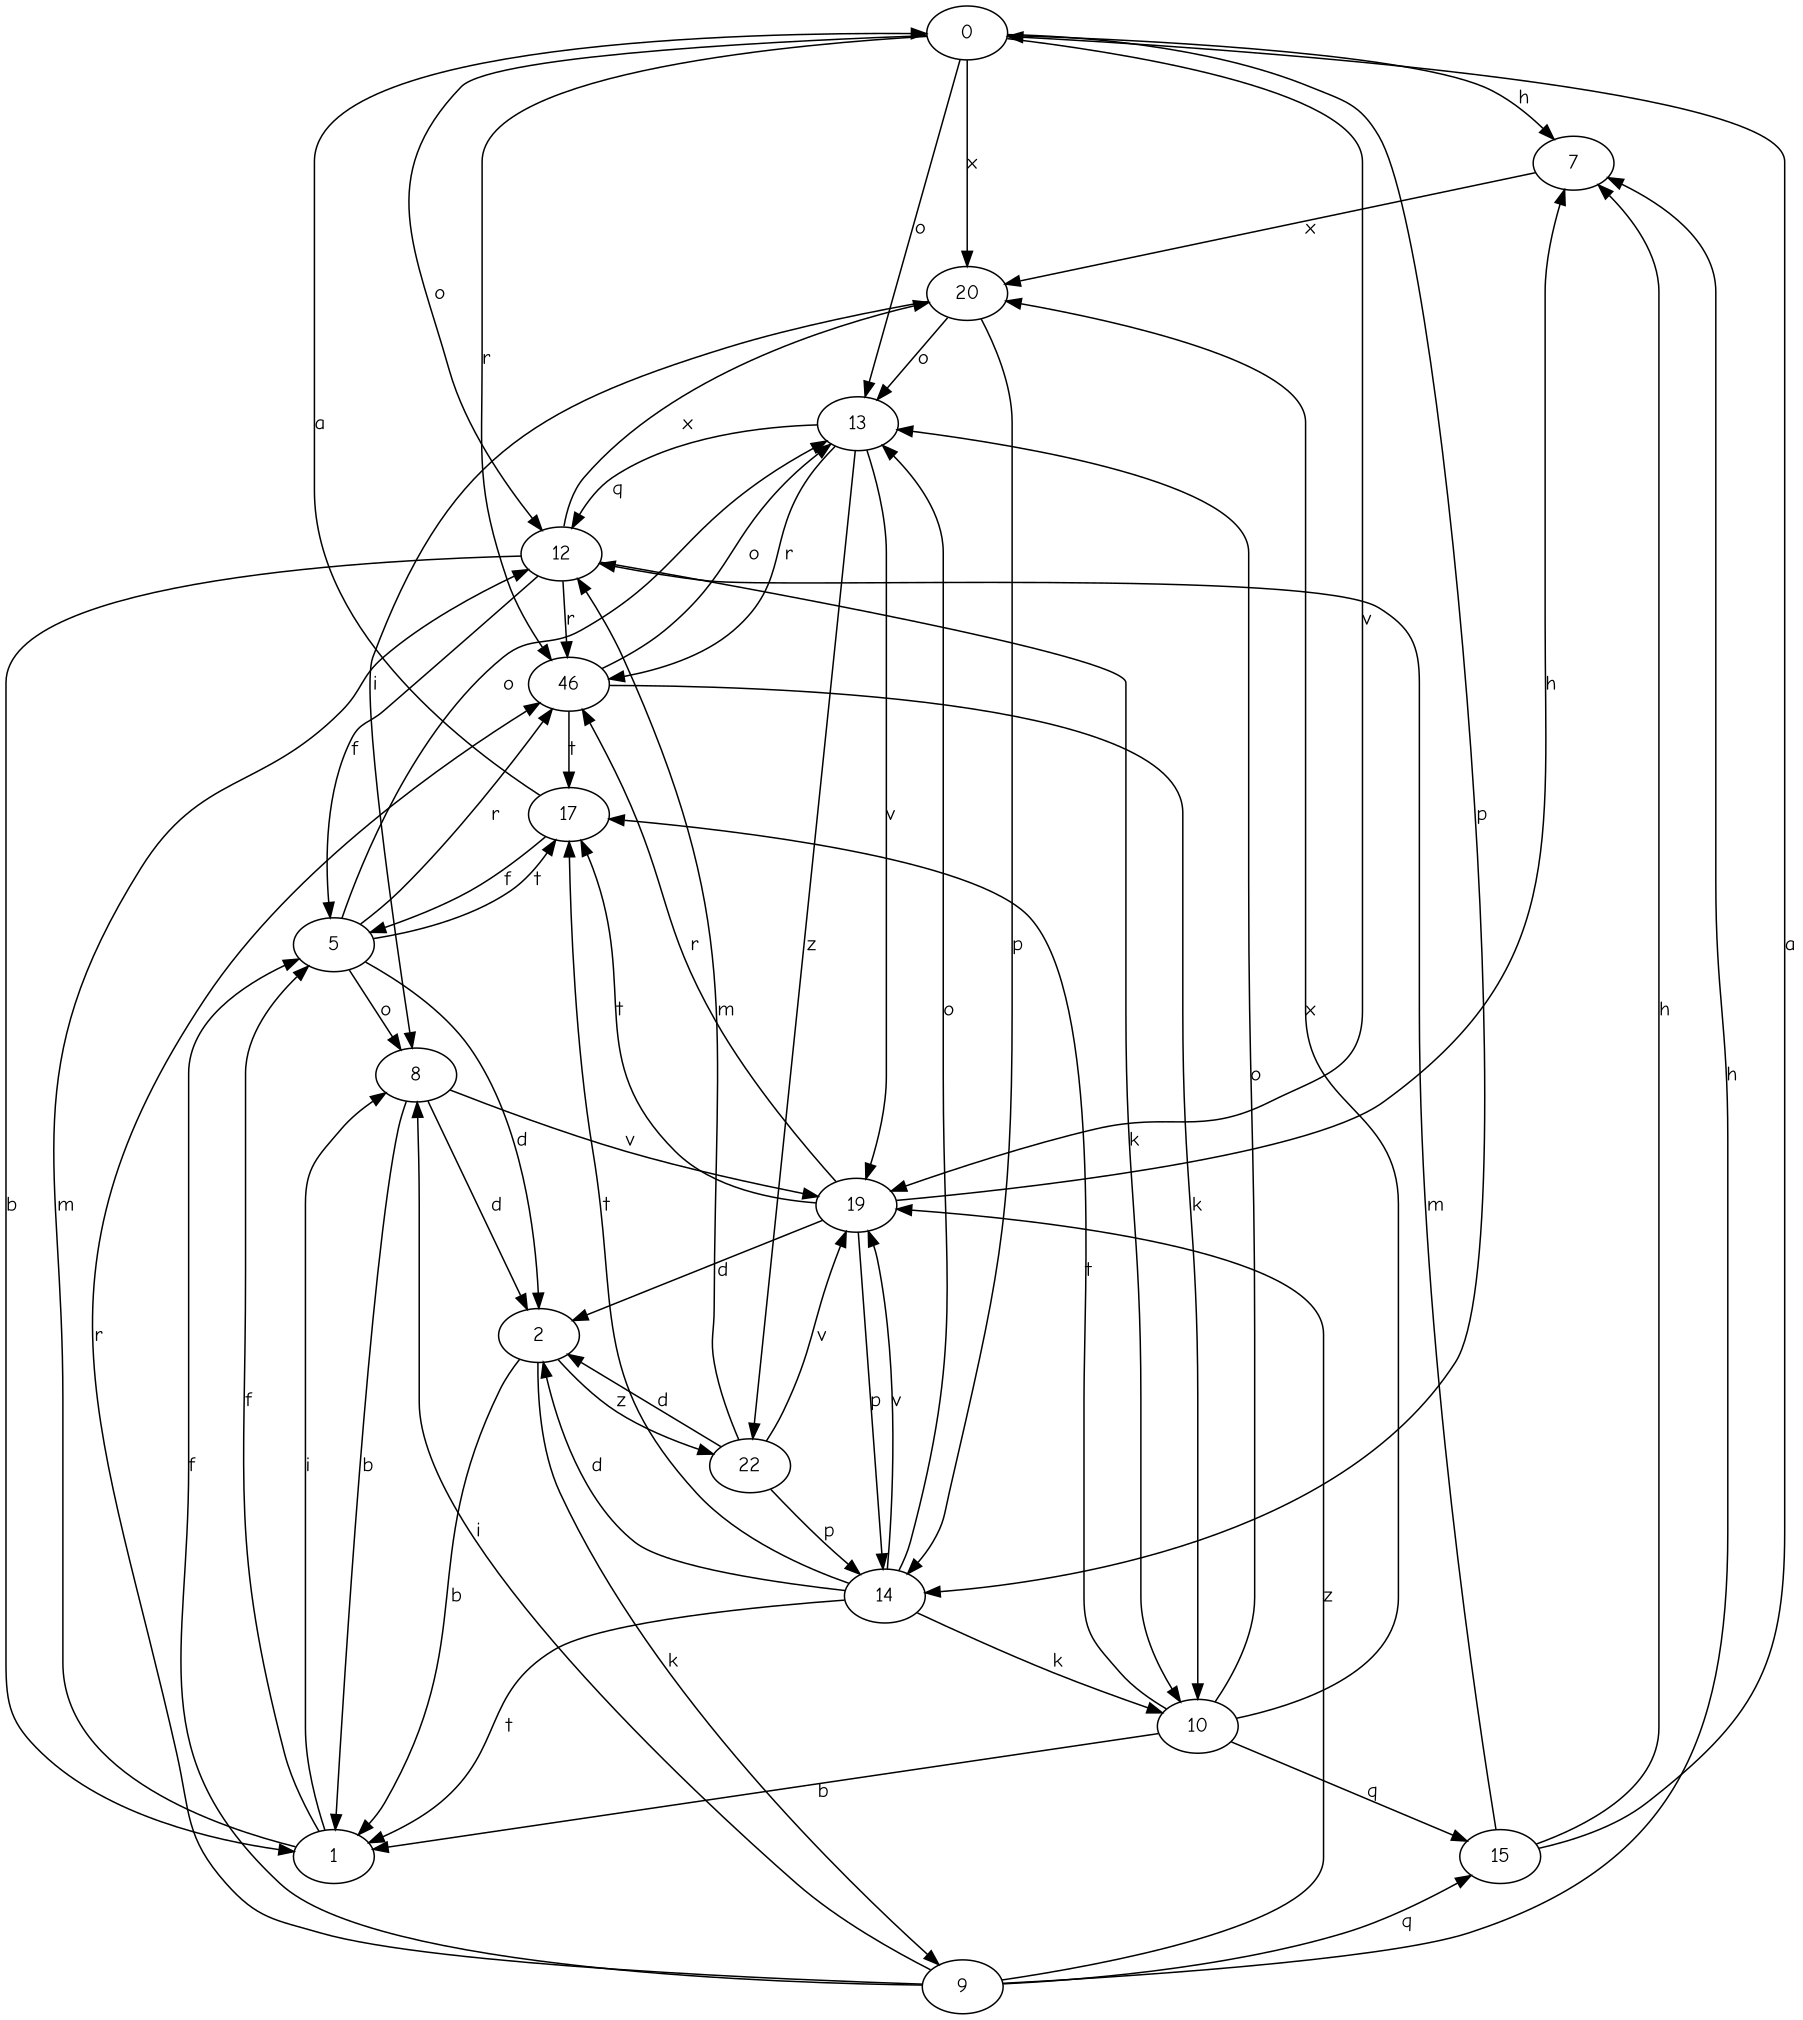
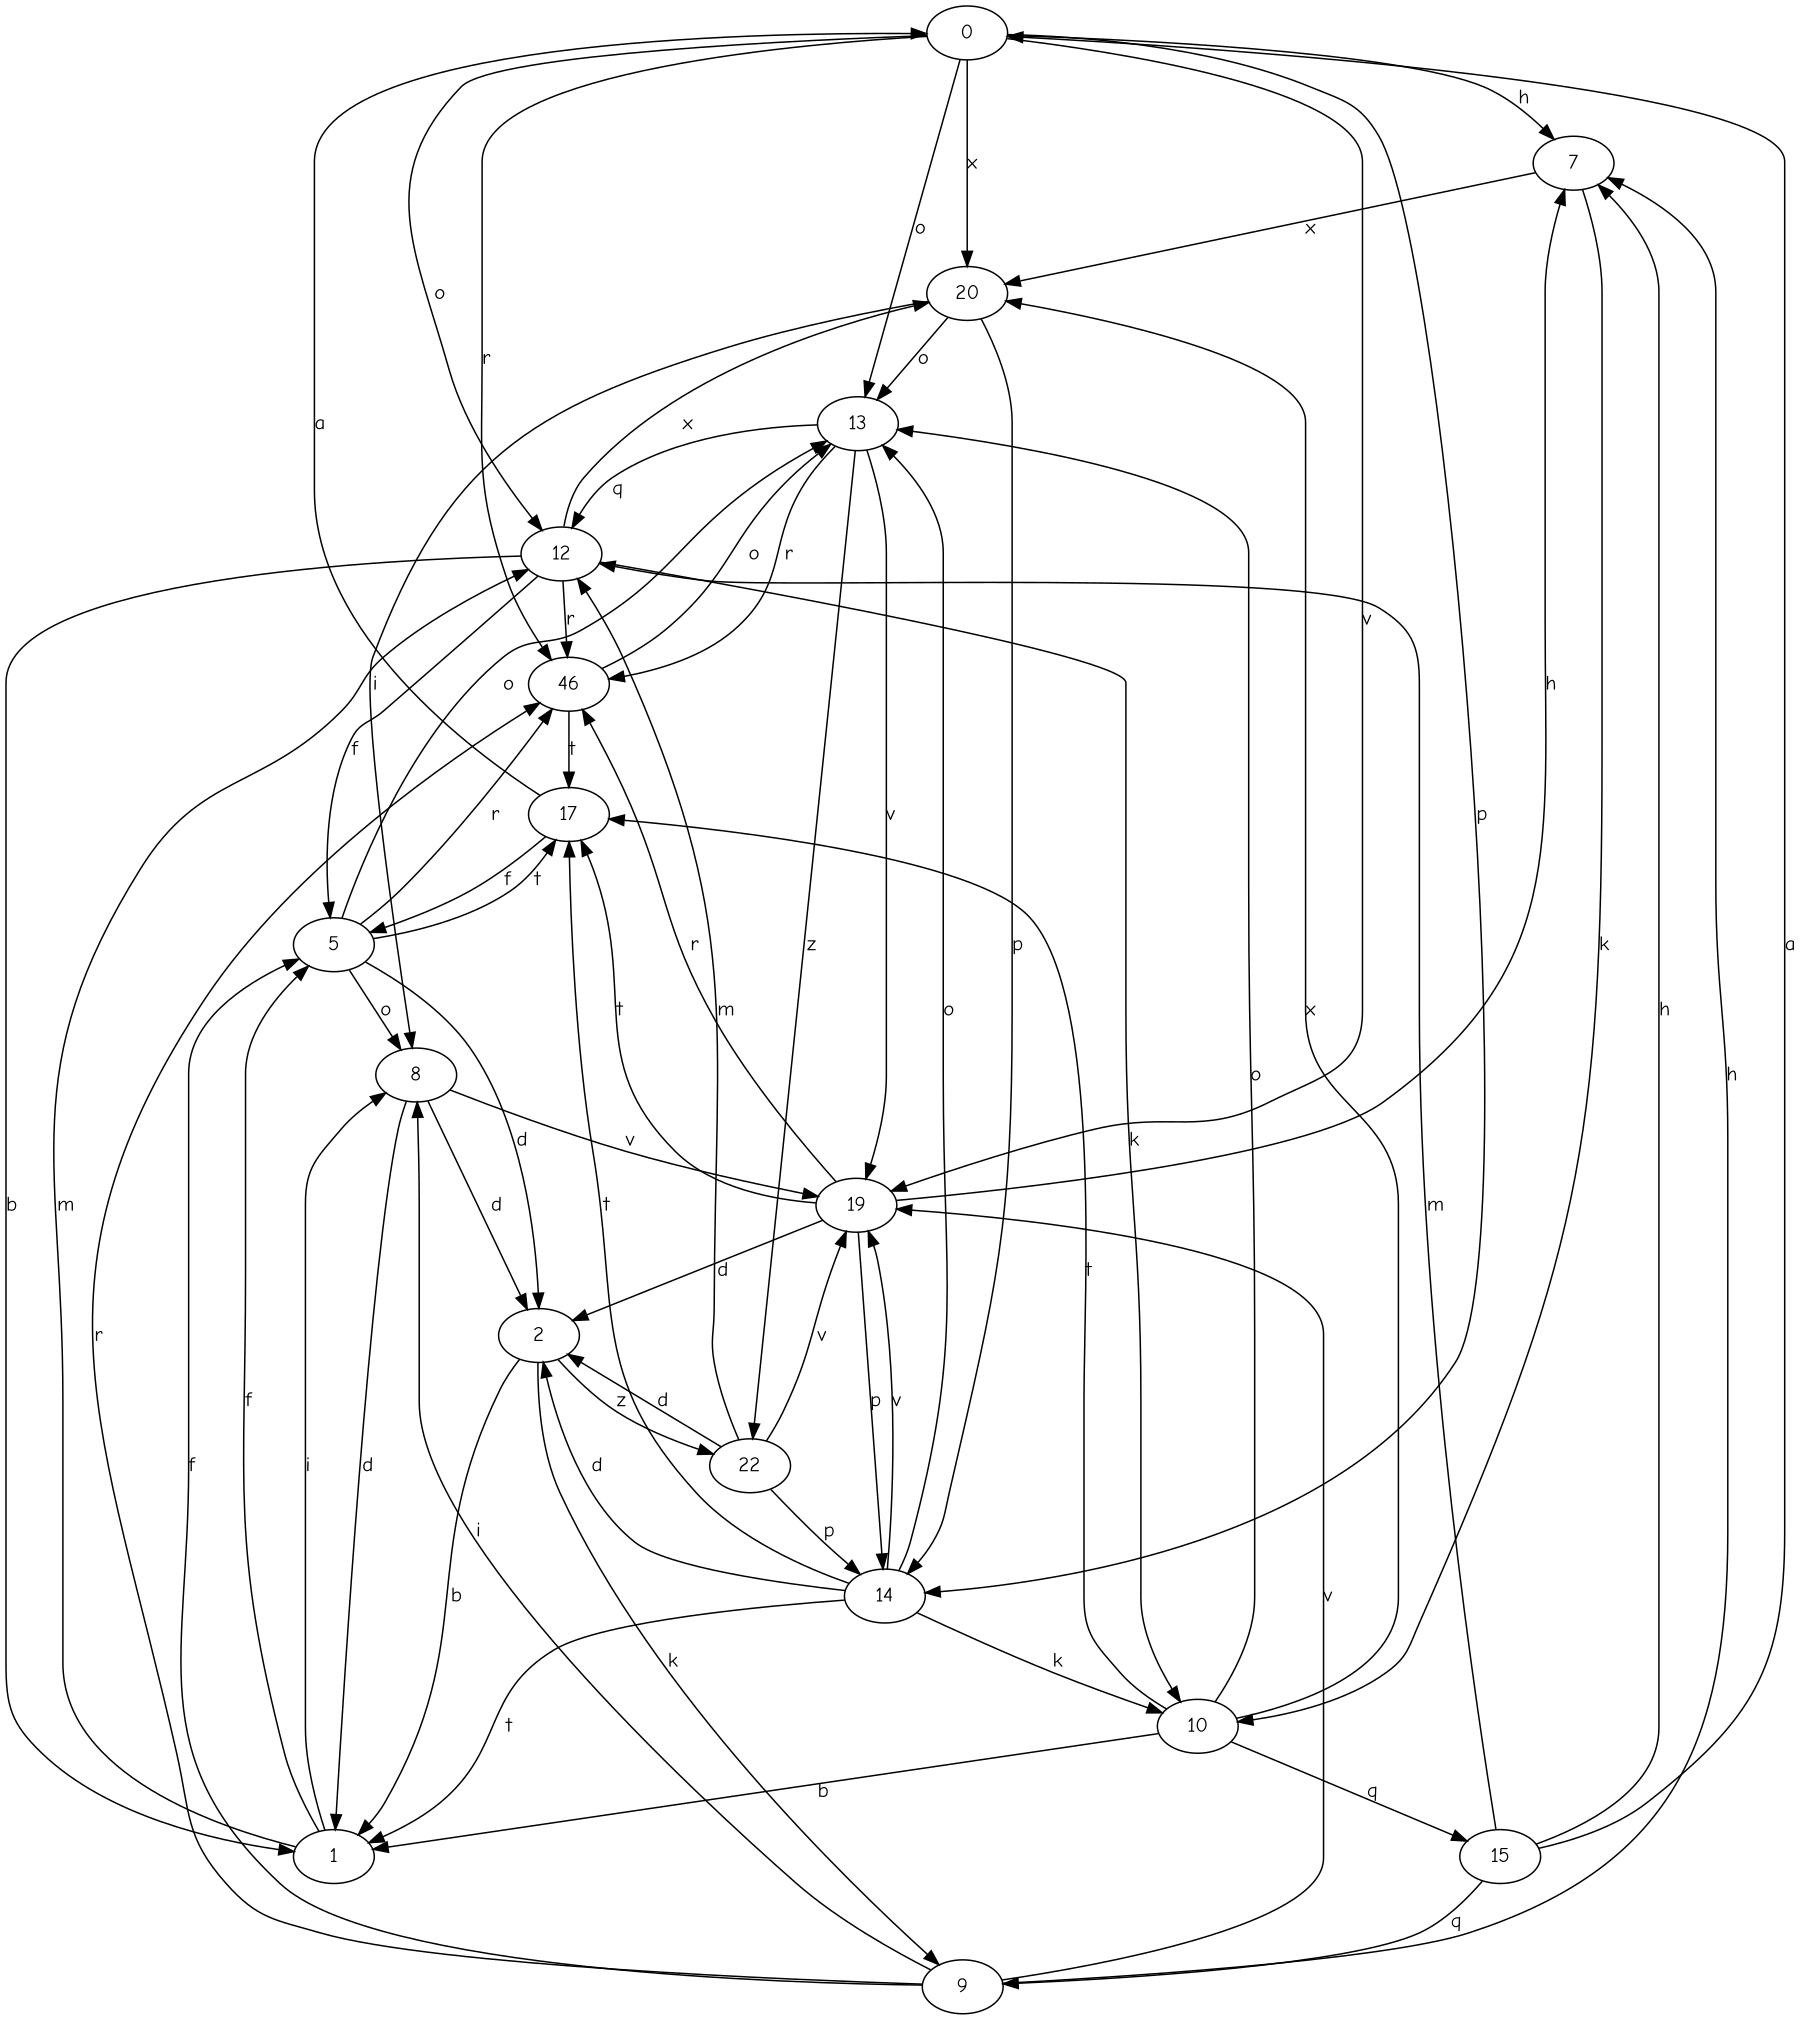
edge "46" -> "10": now "7" -> "10"
edge "8" -> "1": label "b" -> "d"
edge "9" -> "19": label "z" -> "v"
edge "9" -> "15": reversed
